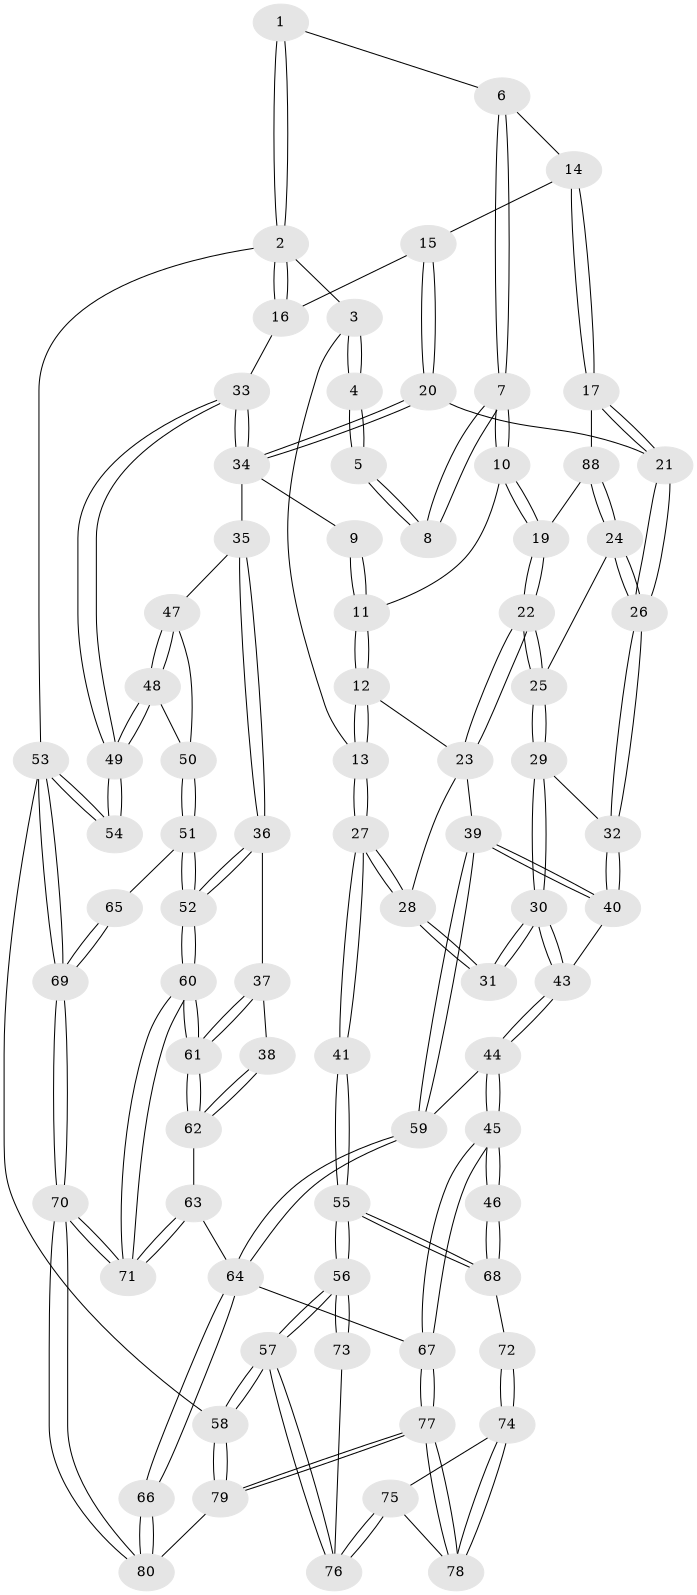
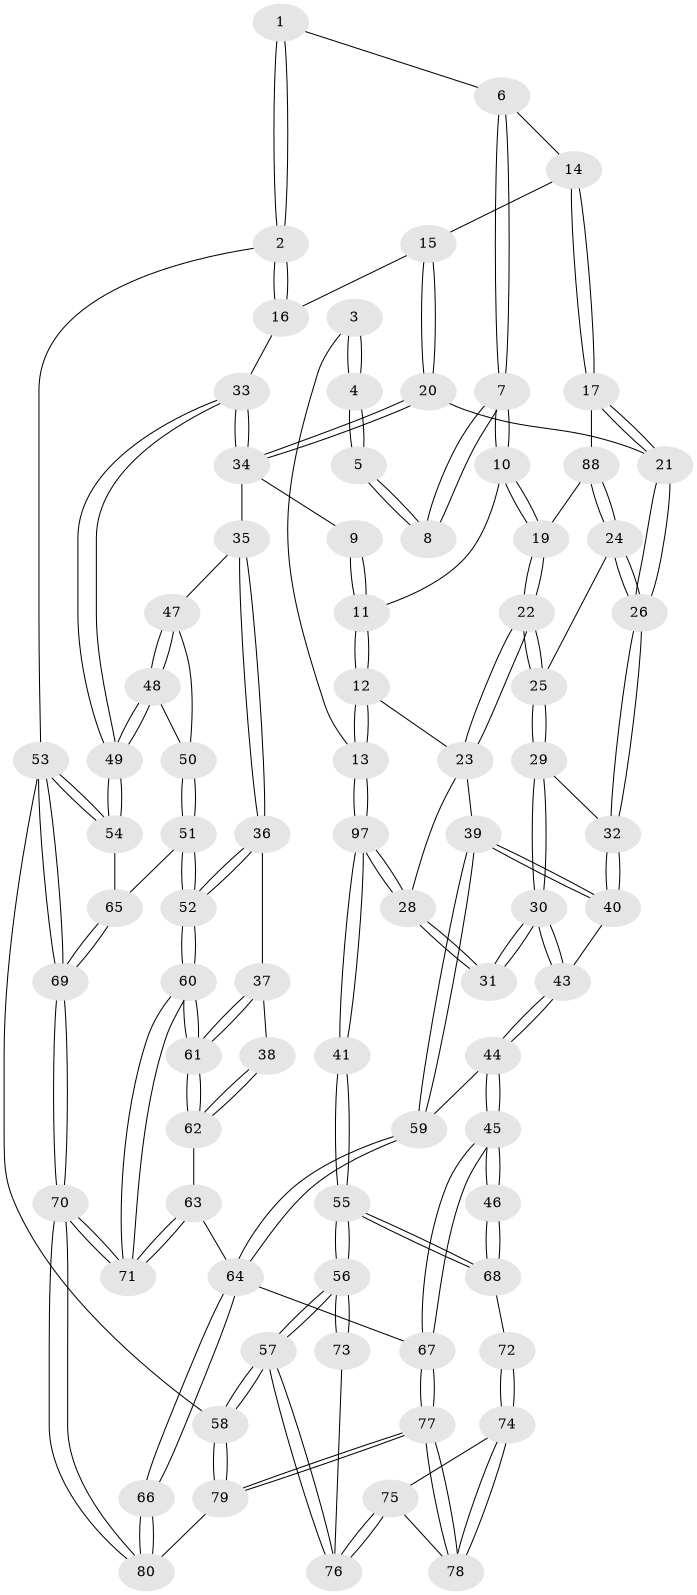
edge "2" -- "3": removed
node "27": label "27" -> "97"
edge "54" -- "65": added
